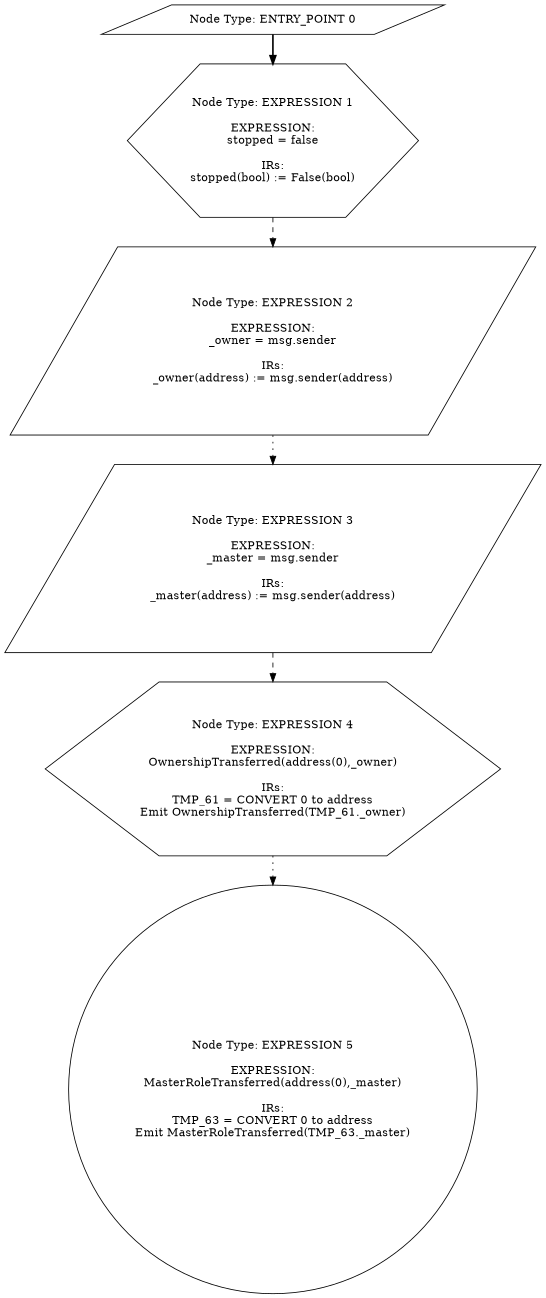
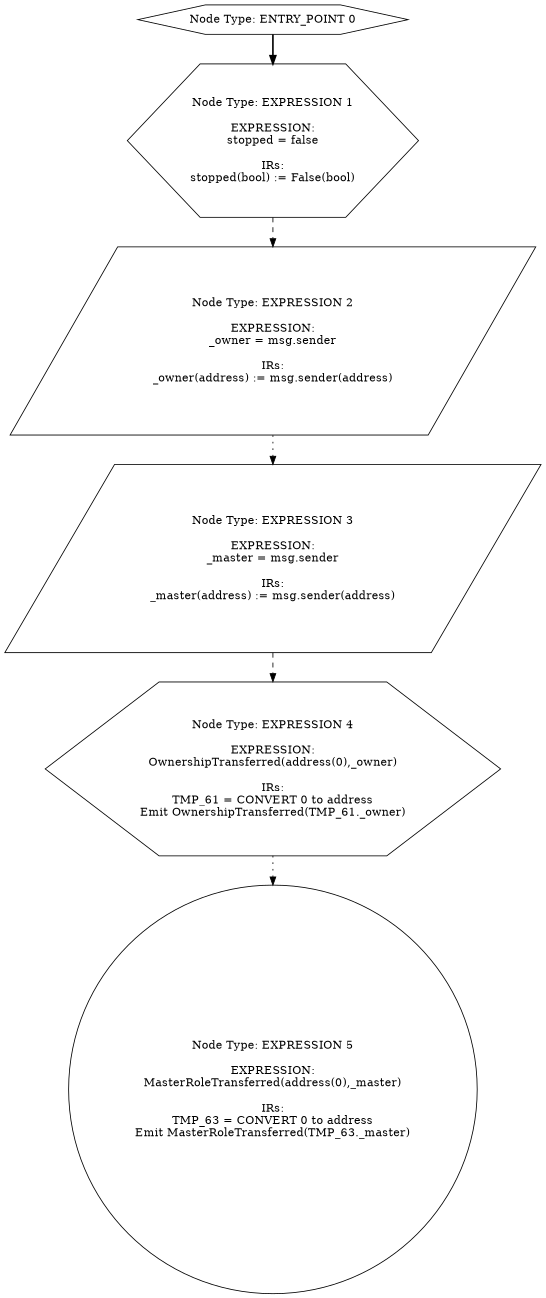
node "Node Type: ENTRY_POINT 0": shape parallelogram -> hexagon
